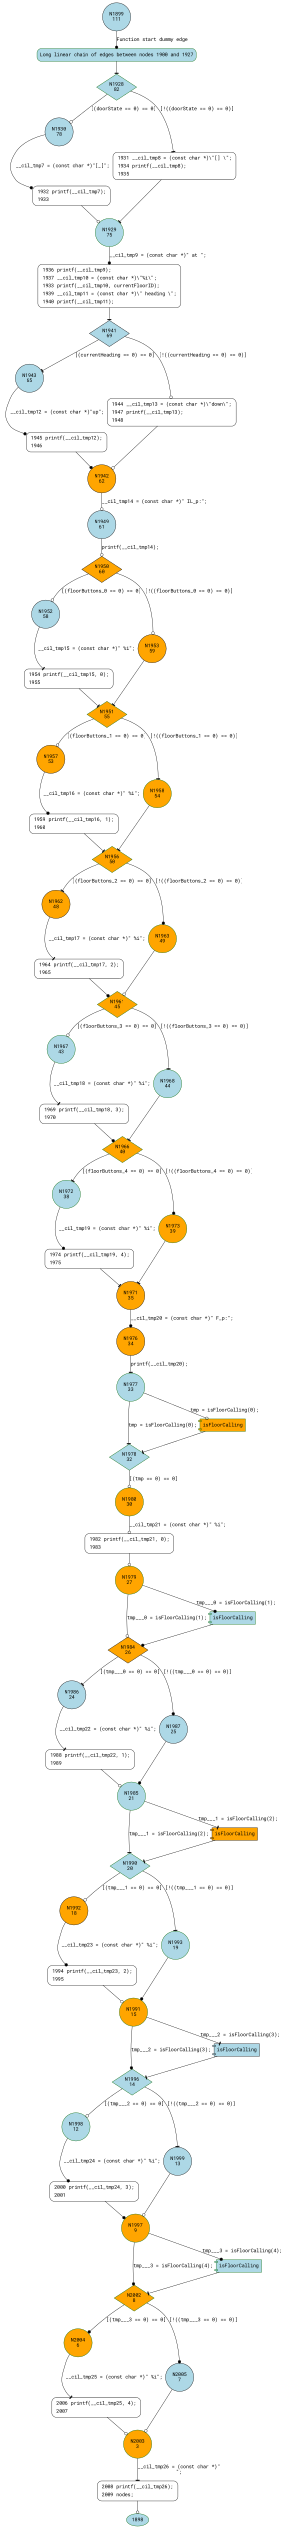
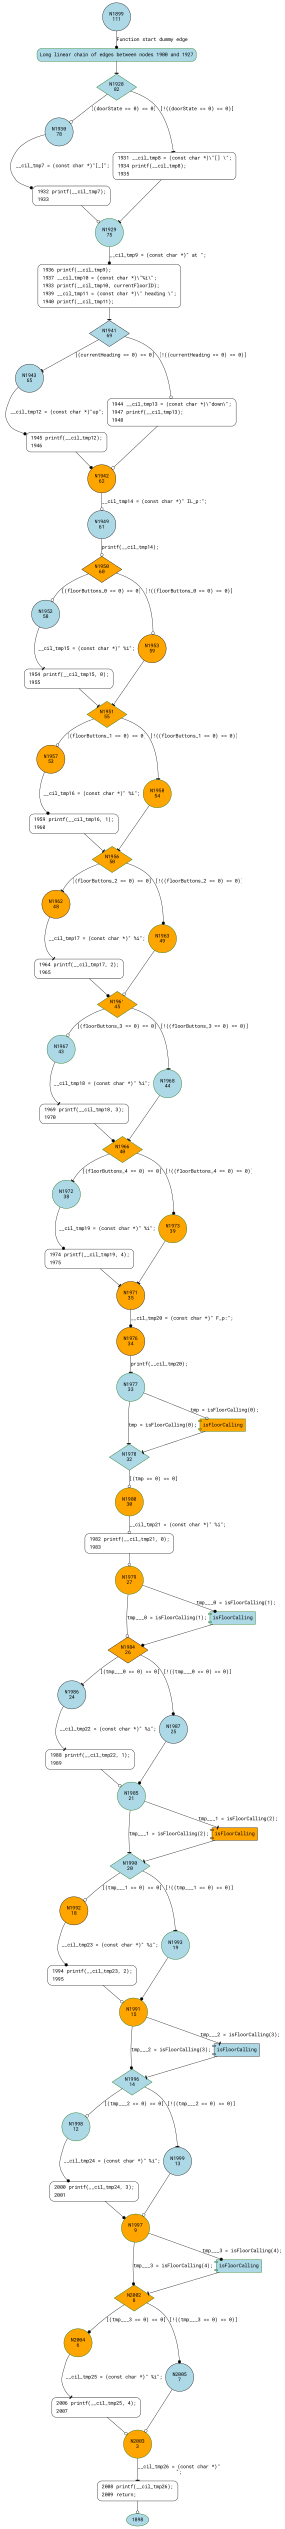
node "2008": text "nodes;" -> "return;"
